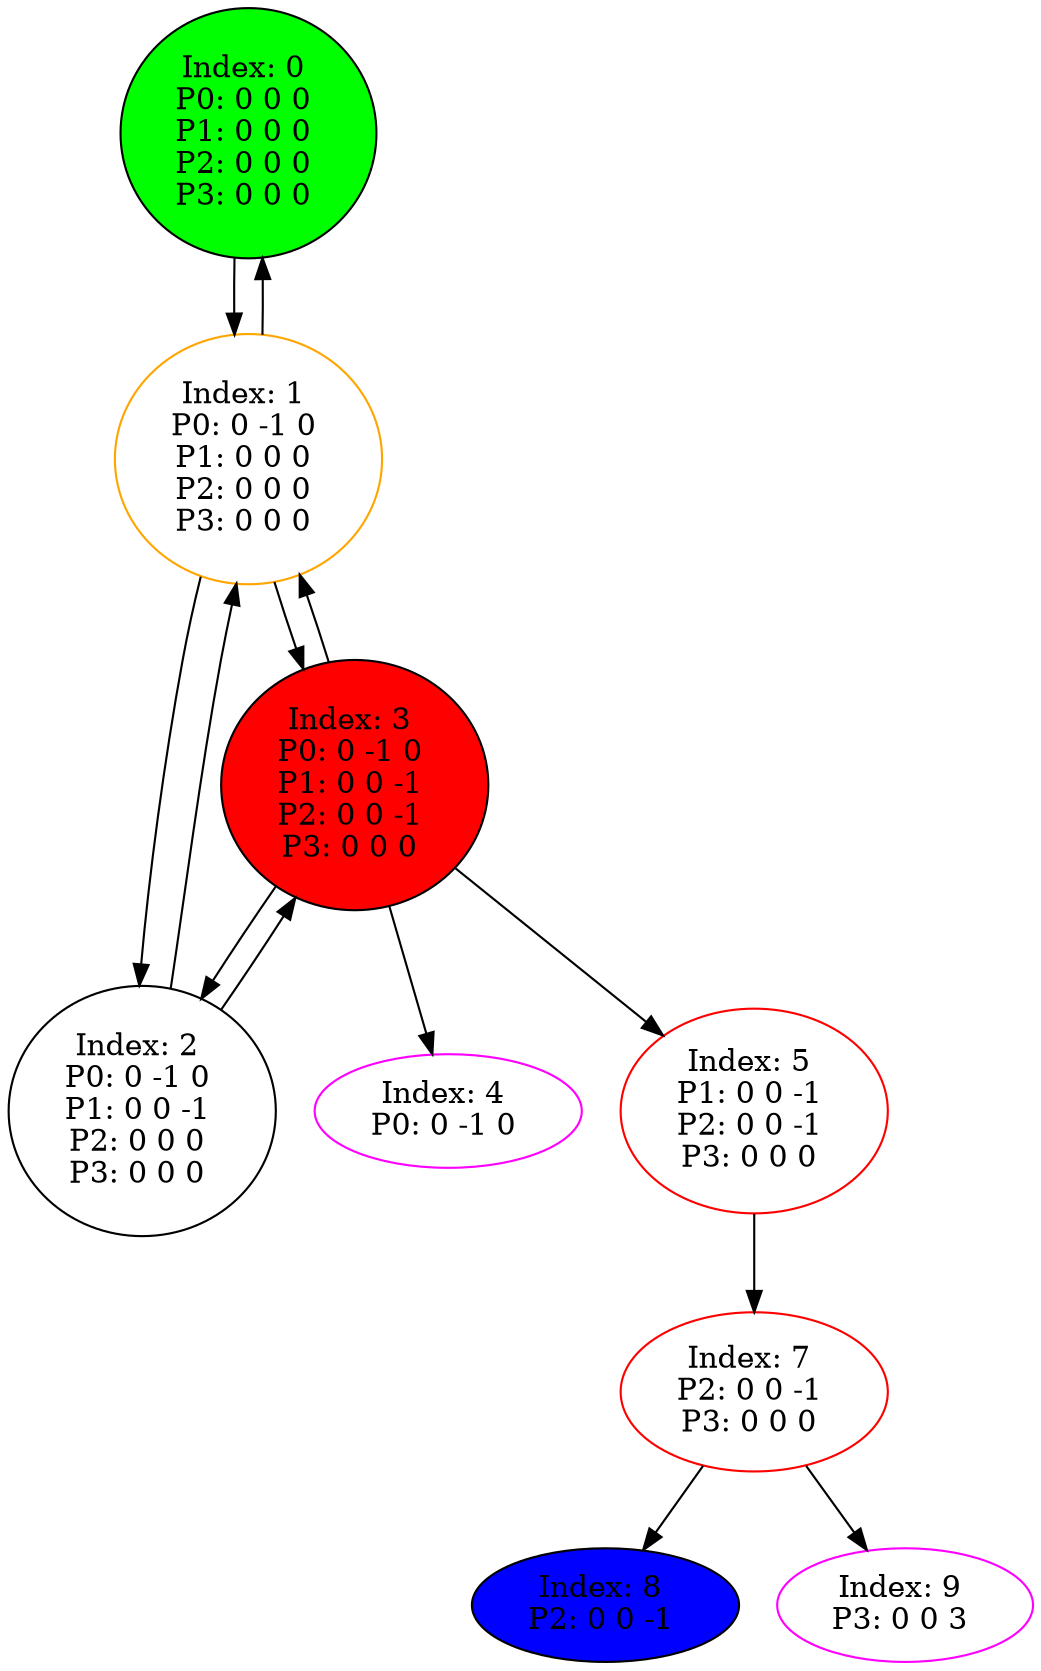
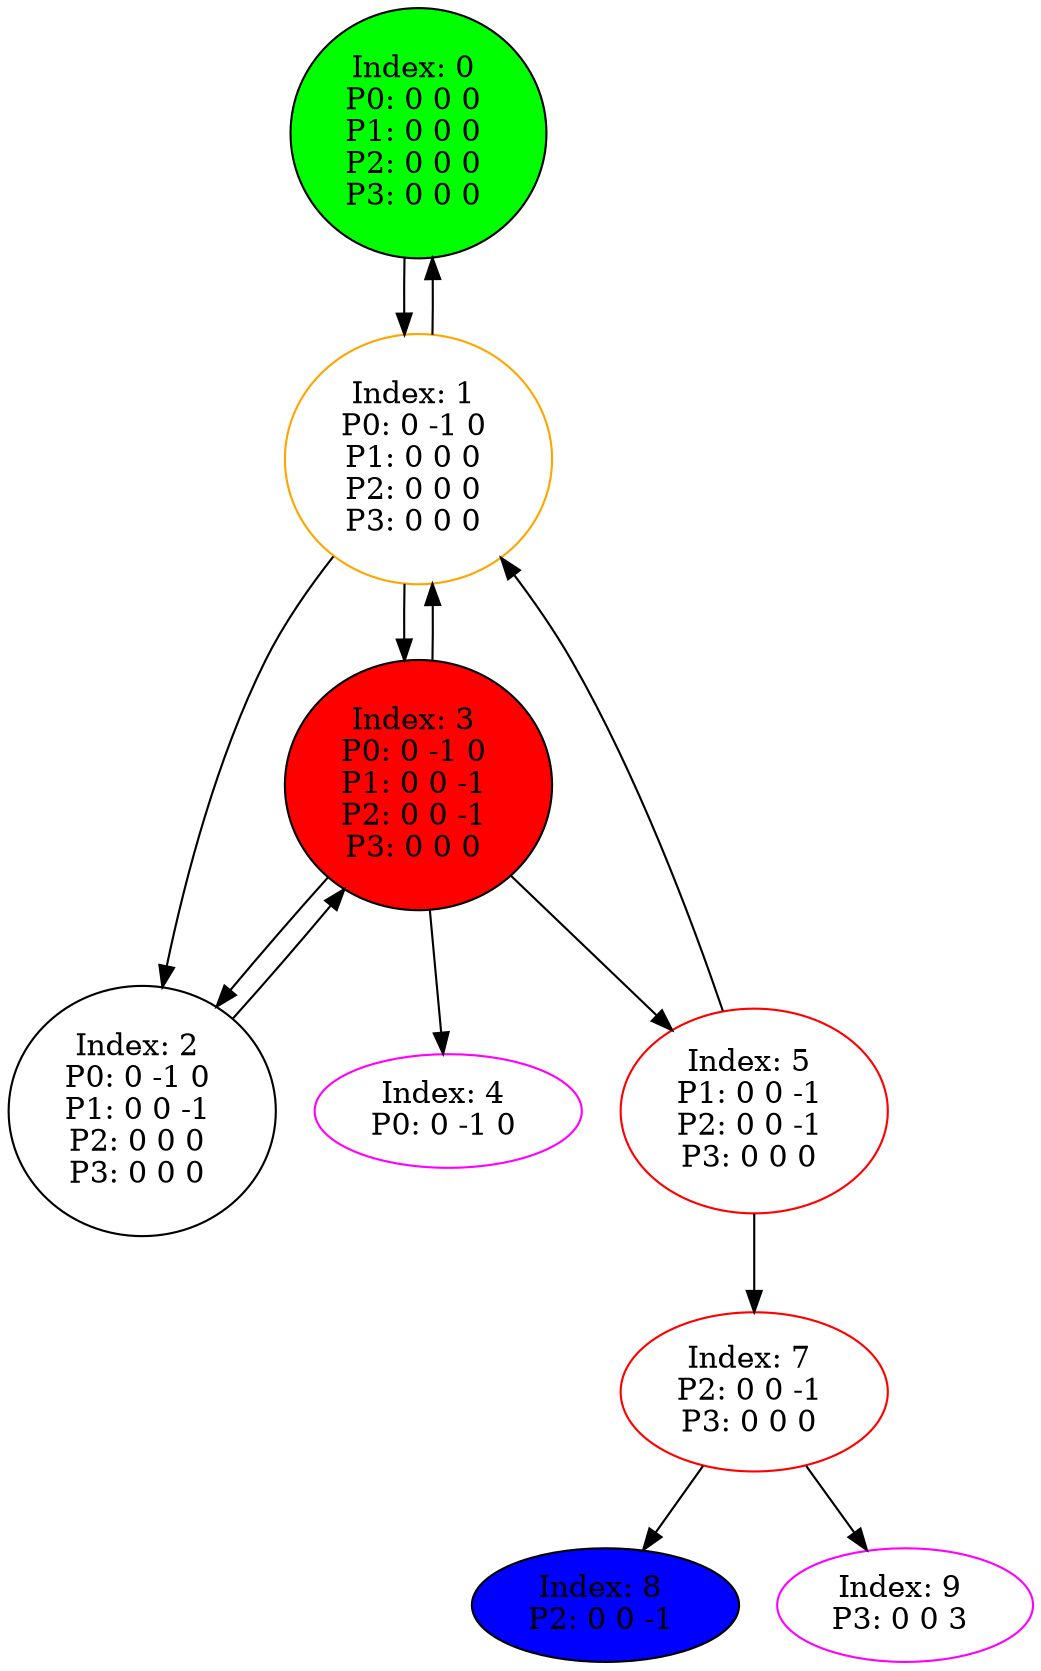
edge "Index: 2 P0: 0 -1 0 P1: 0 0 -1 P2: 0 0 0 P3: 0 0 0" -> "Index: 1 P0: 0 -1 0 P1: 0 0 0 P2: 0 0 0 P3: 0 0 0": now "Index: 5 P1: 0 0 -1 P2: 0 0 -1 P3: 0 0 0" -> "Index: 1 P0: 0 -1 0 P1: 0 0 0 P2: 0 0 0 P3: 0 0 0"
